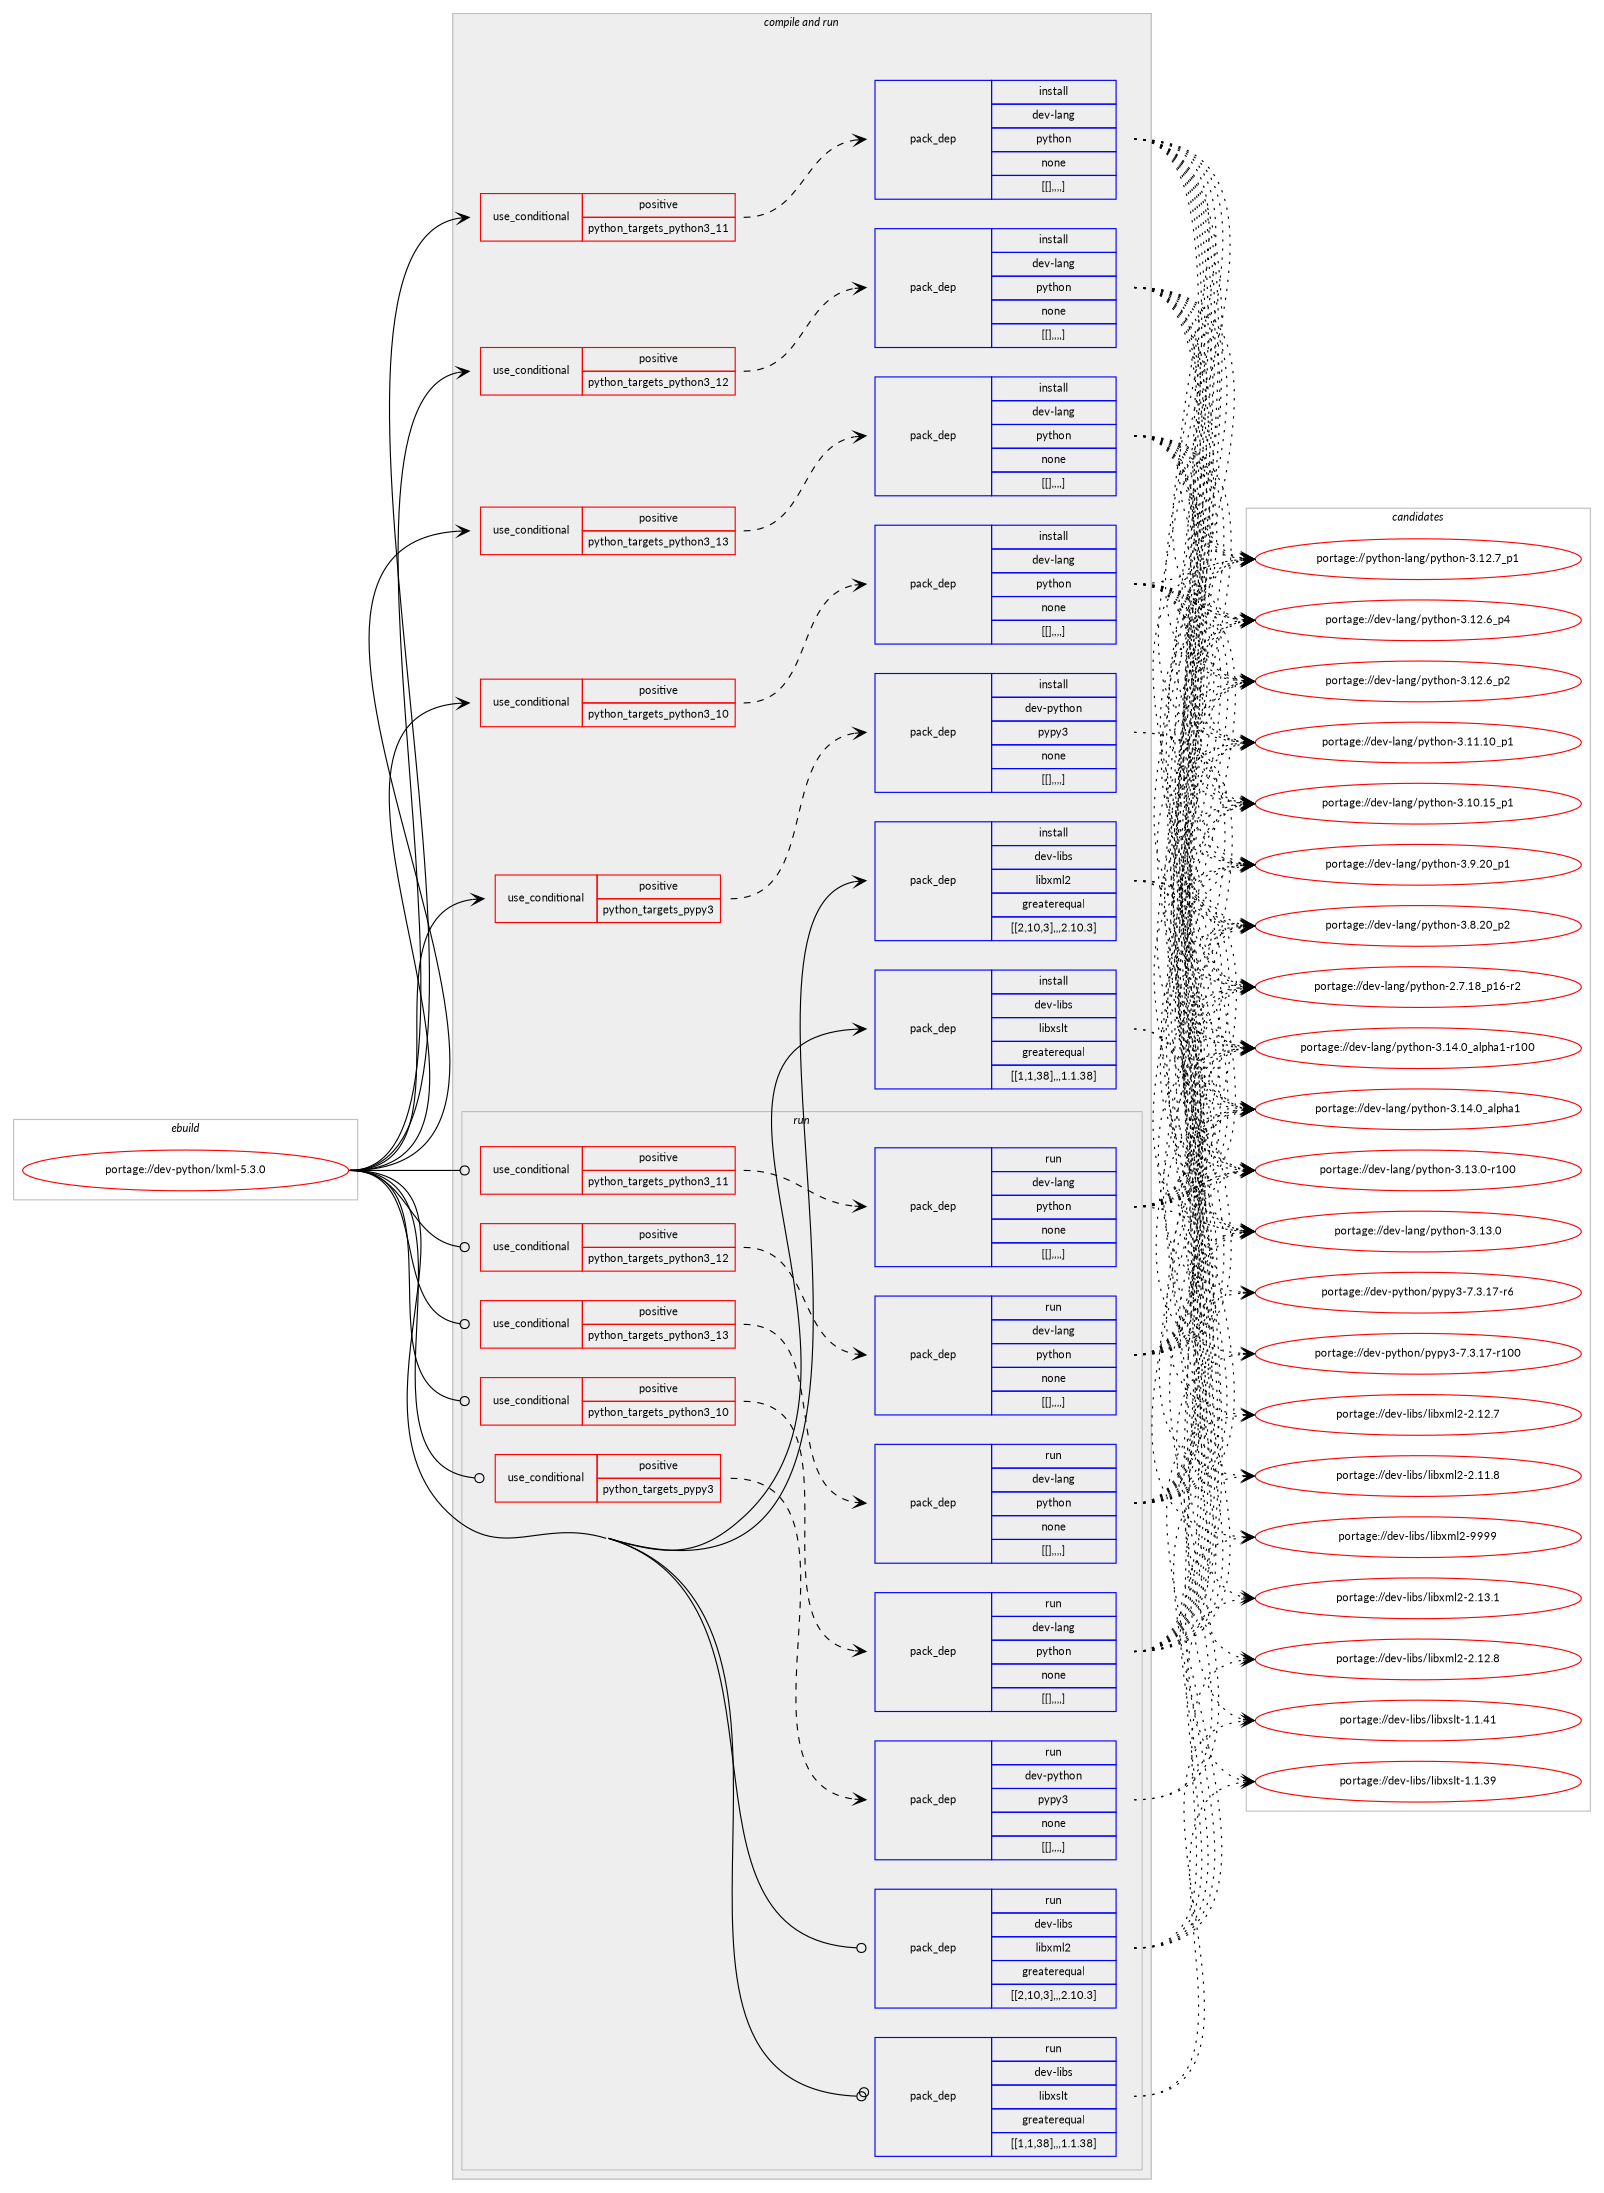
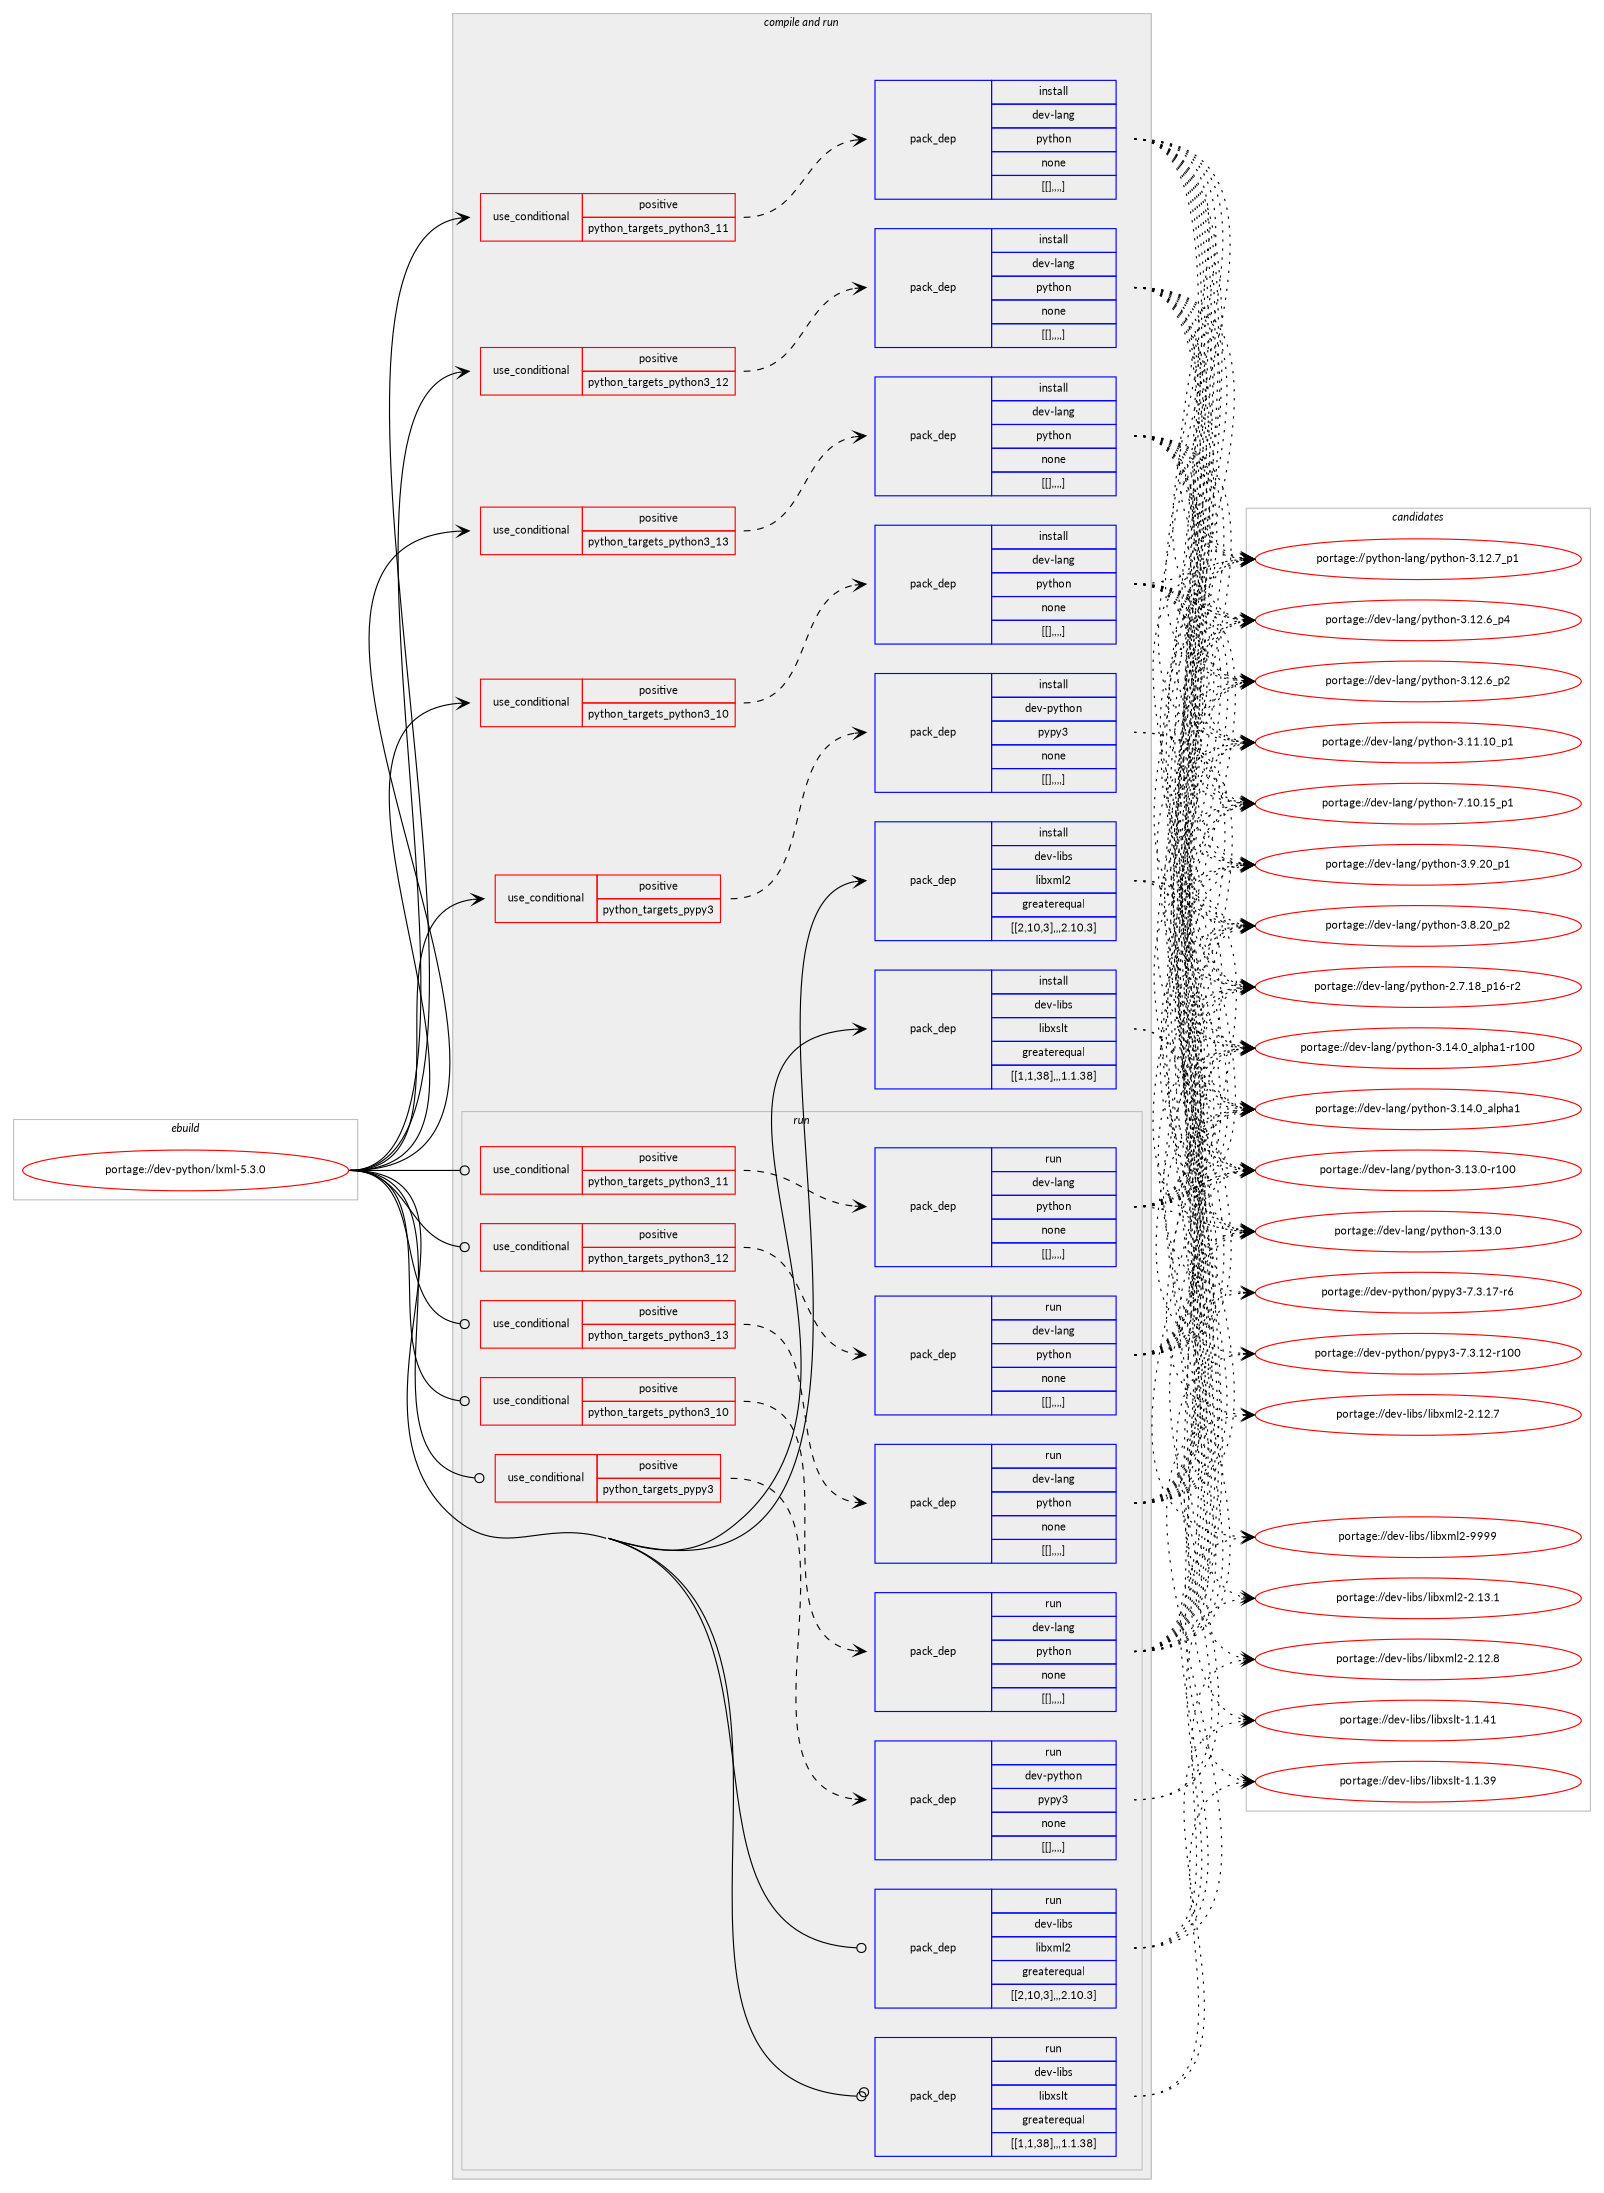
node "portage://dev-lang/python-3.10.15_p1": label "portage://dev-lang/python-3.10.15_p1" -> "portage://dev-lang/python-7.10.15_p1"
node "portage://dev-python/pypy3-7.3.17-r100": label "portage://dev-python/pypy3-7.3.17-r100" -> "portage://dev-python/pypy3-7.3.12-r100"
node "portage://dev-libs/libxml2-2.11.8": removed
